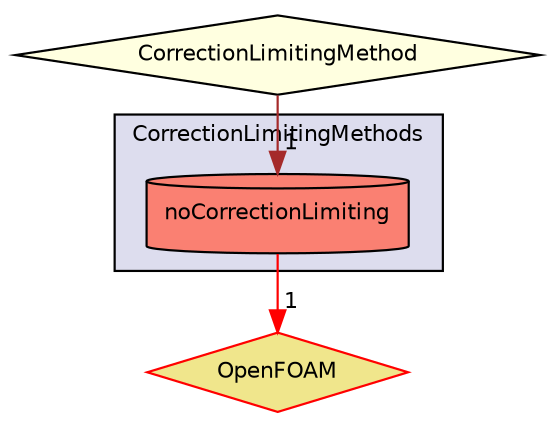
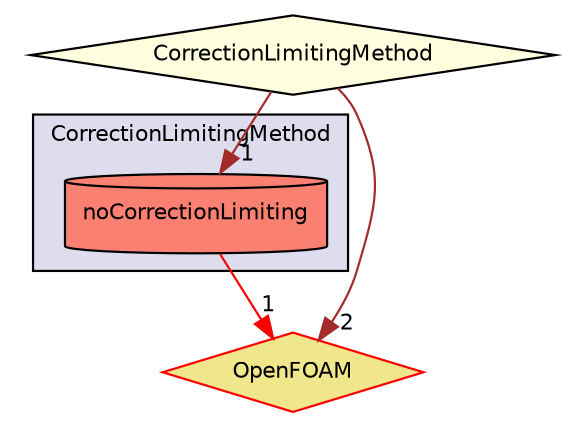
cluster "CorrectionLimitingMethods": label "CorrectionLimitingMethods" -> "CorrectionLimitingMethod"
edge "CorrectionLimitingMethod" -> "OpenFOAM": added
